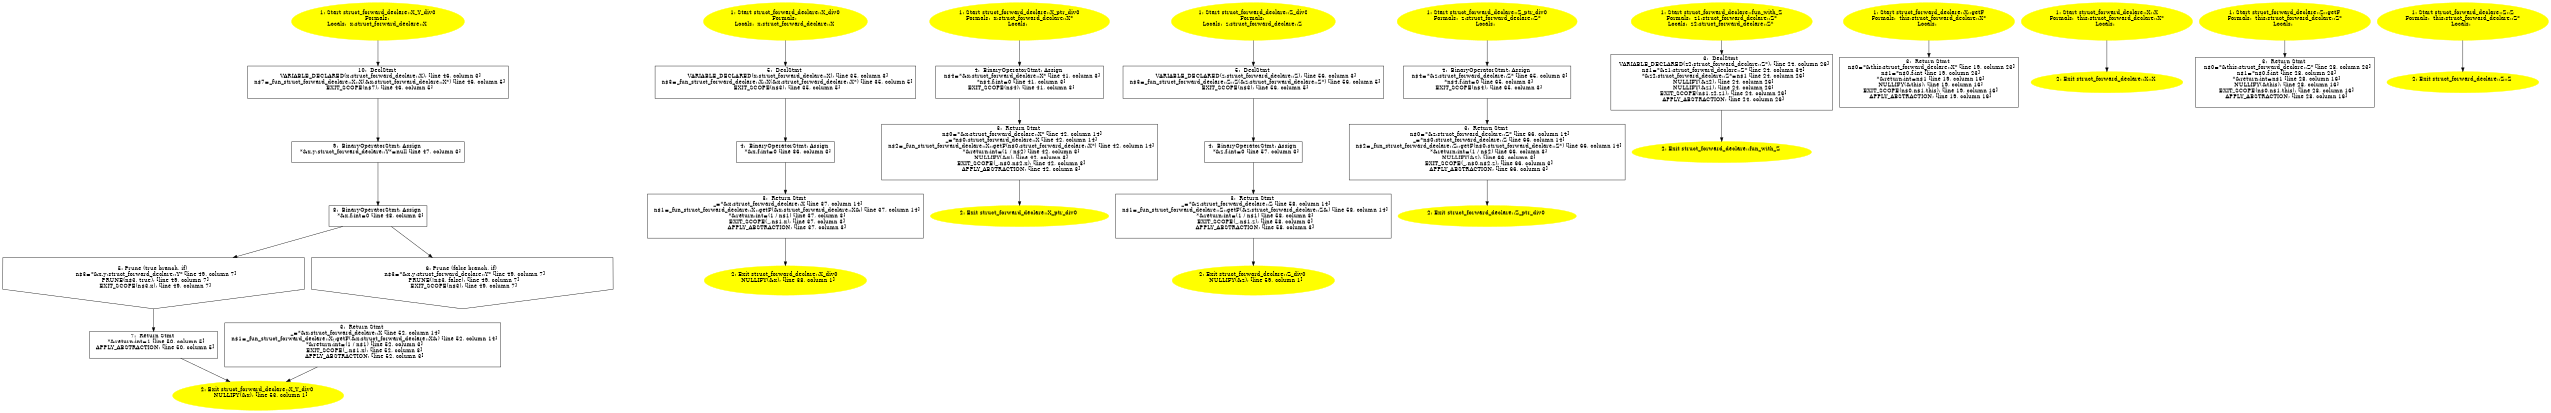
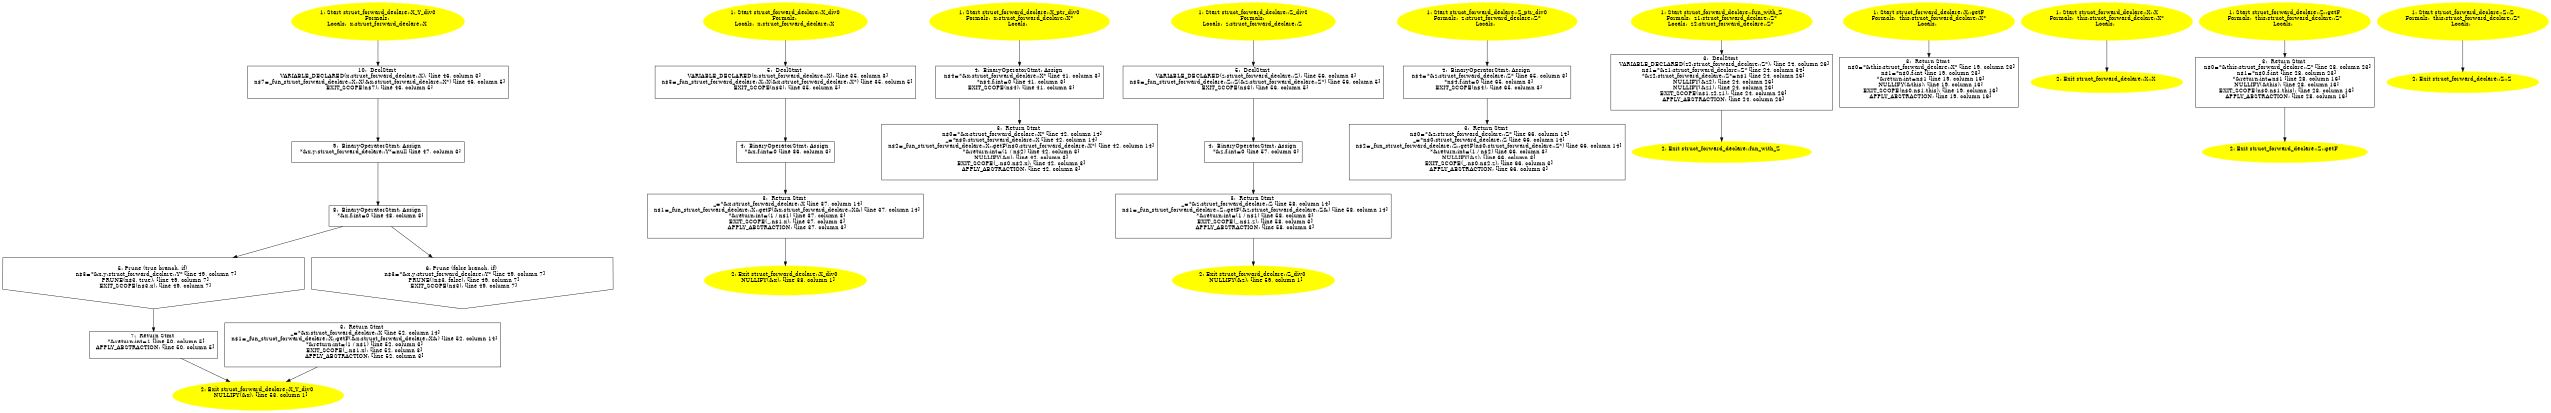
node "2: Exit struct_forward_declare::Z::getF": added
node "2: Exit struct_forward_declare::X_ptr_div0": removed
node "2: Exit struct_forward_declare::Z_ptr_div0": removed
